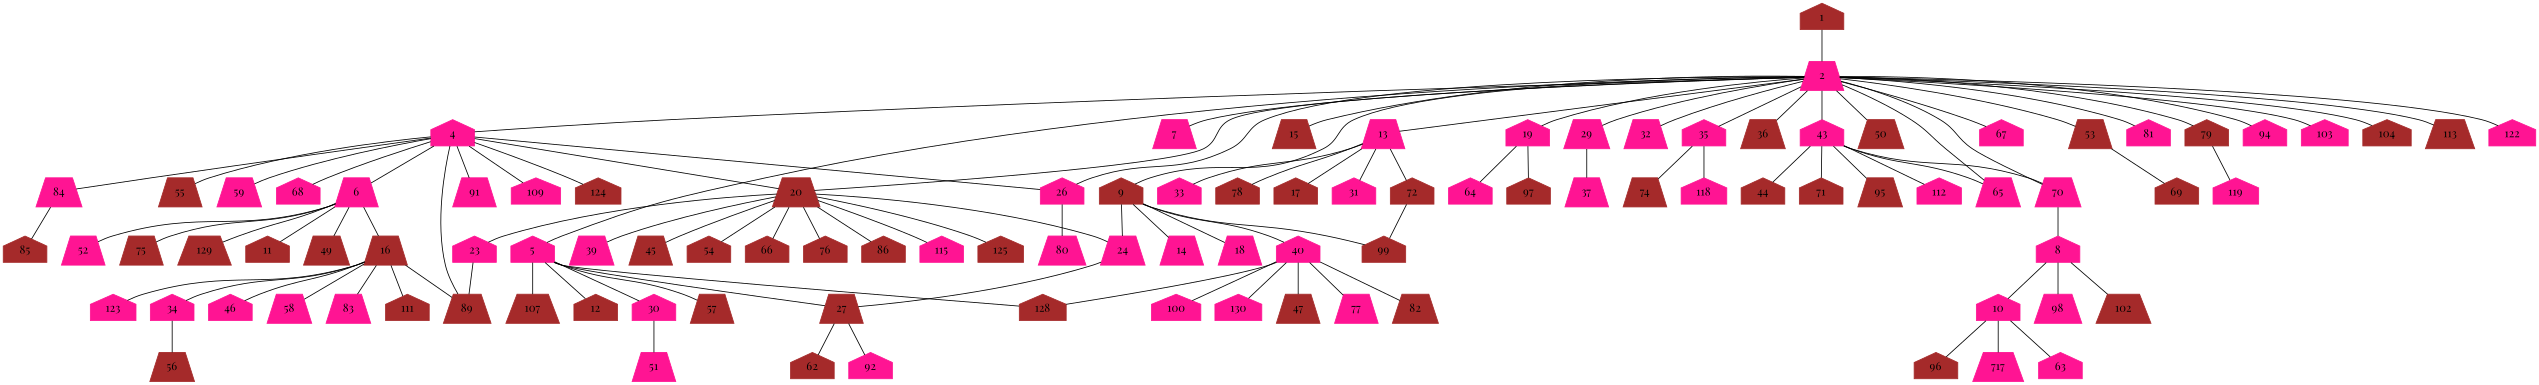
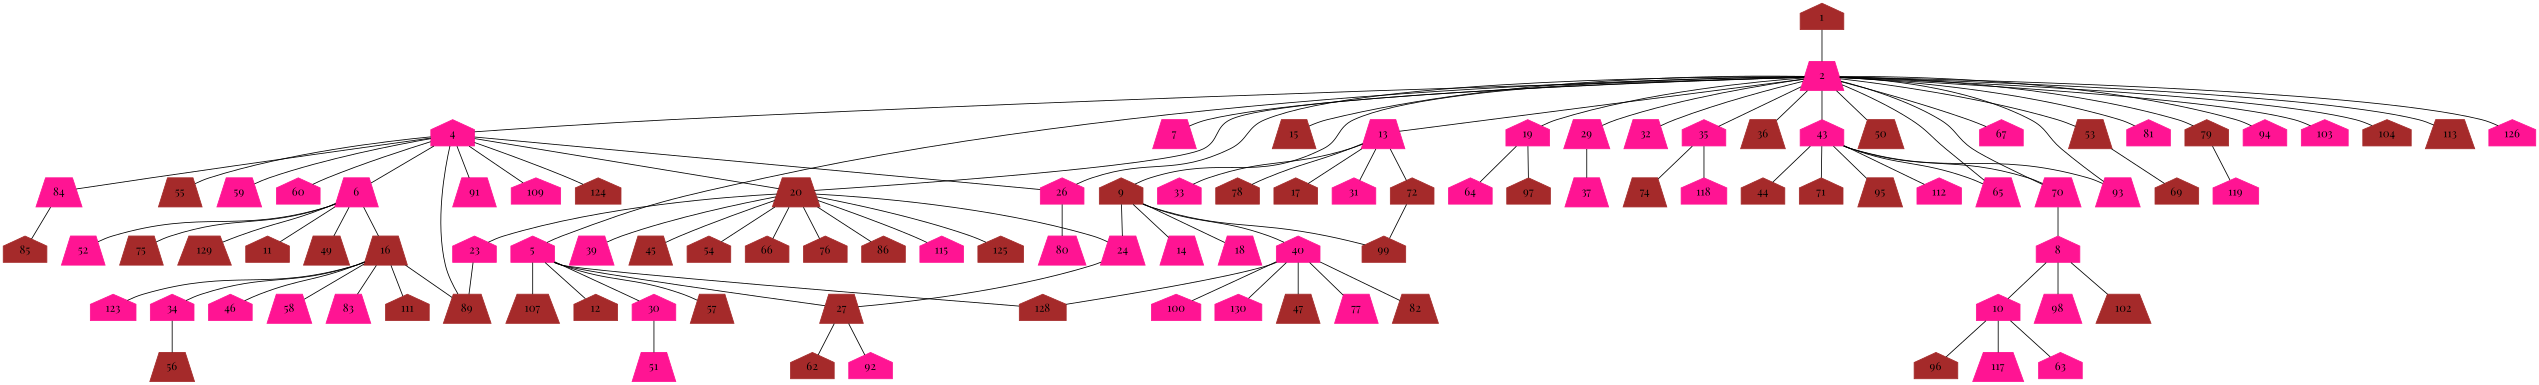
node "122": label "122" -> "126"
node "68": label "68" -> "60"
node "93": added
node "717": label "717" -> "117"
